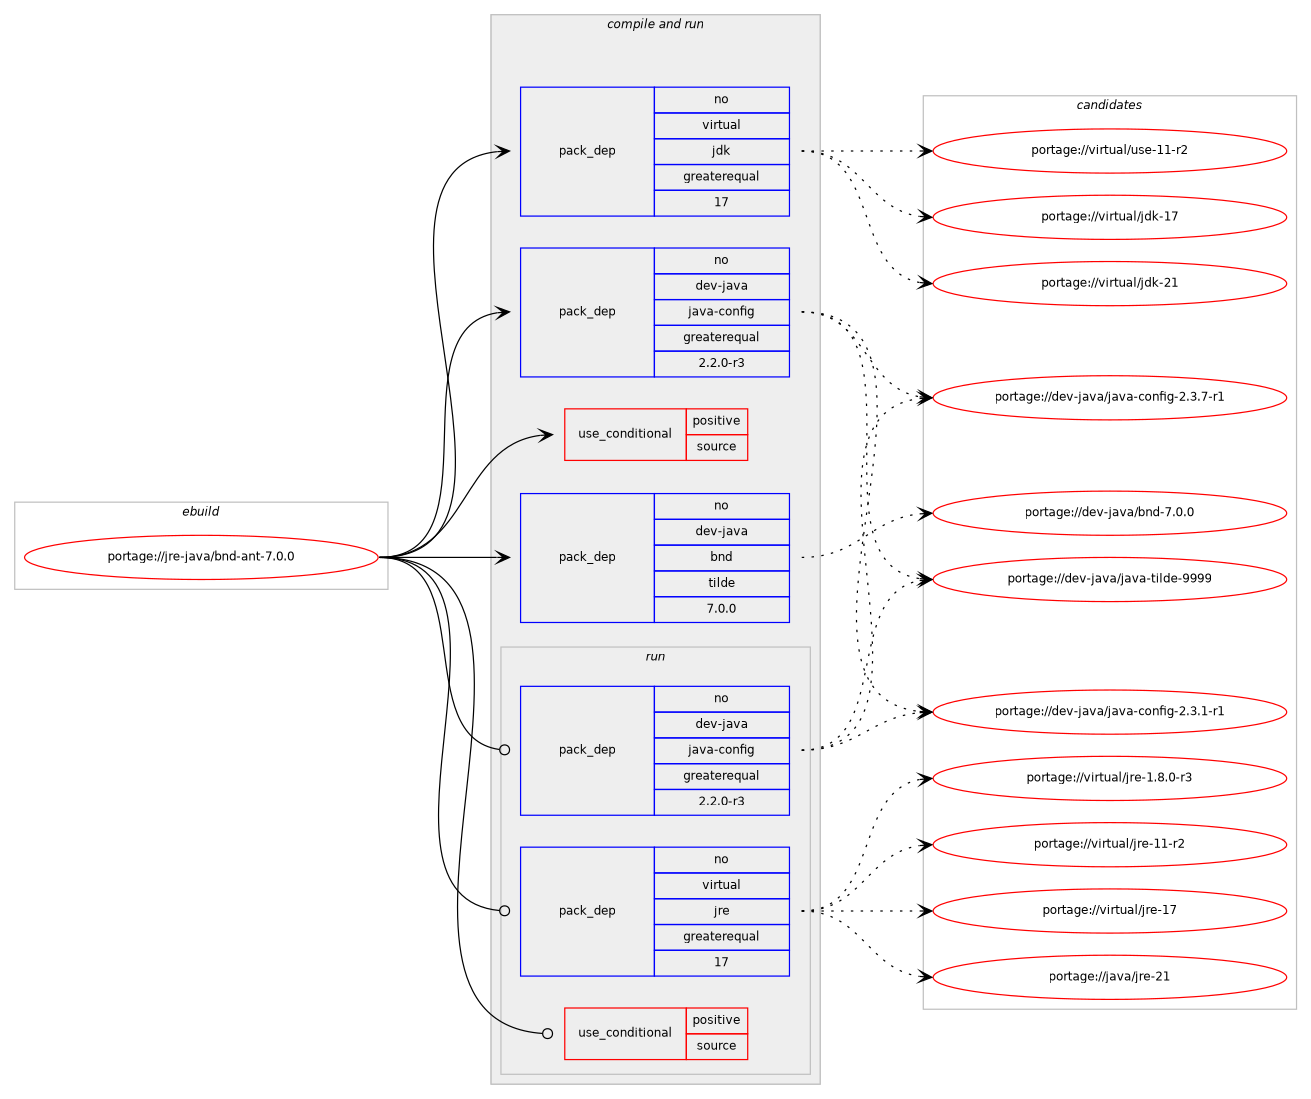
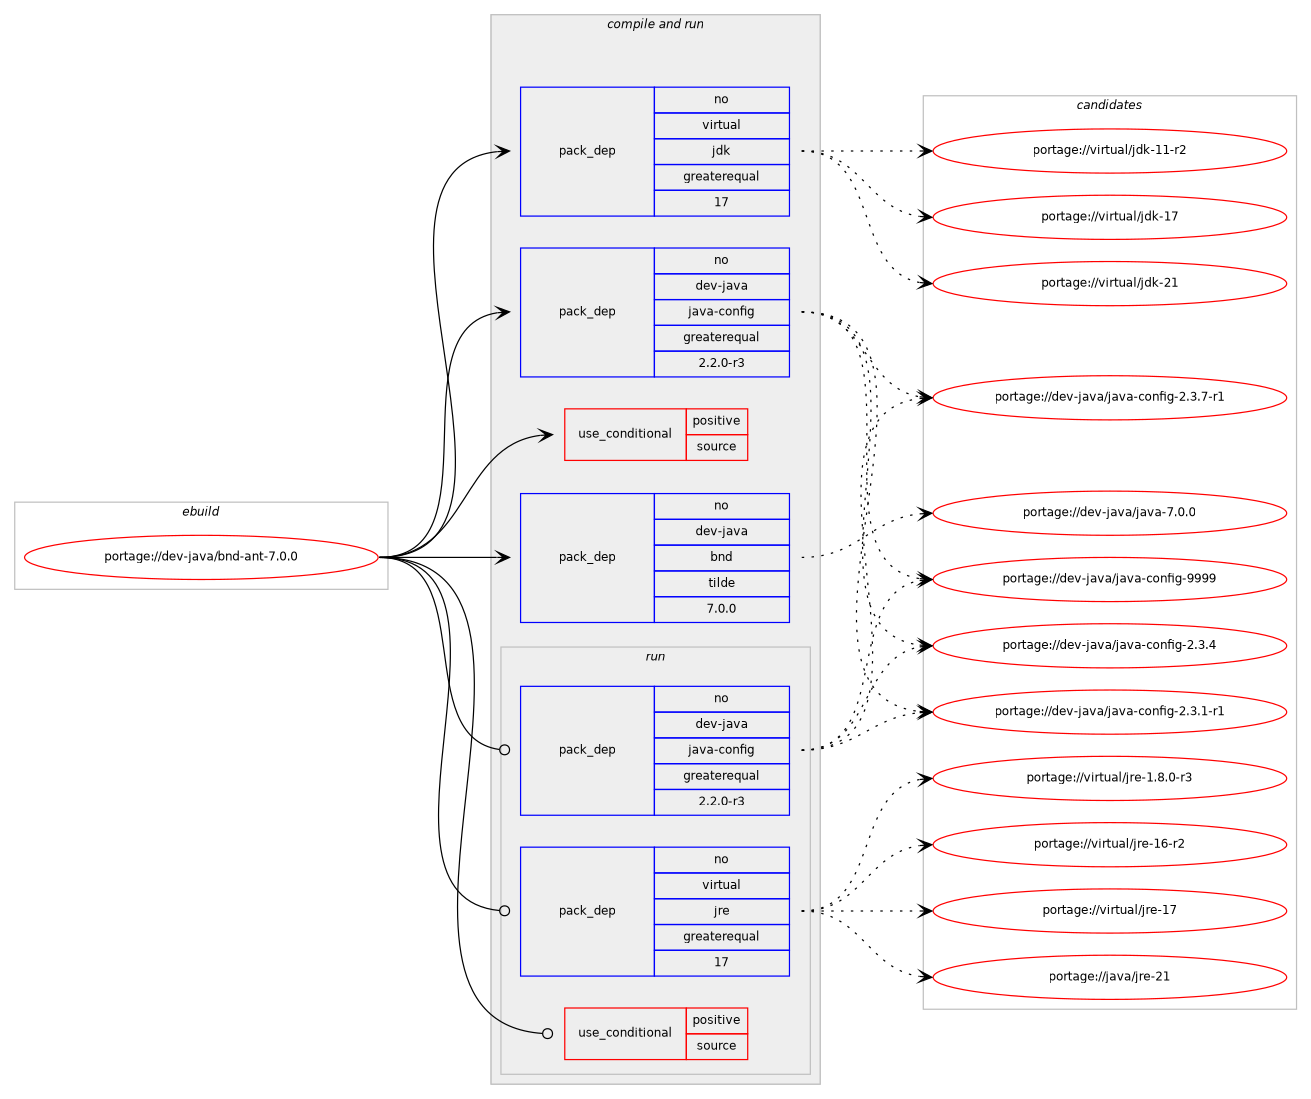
node "portage://virtual/use-11-r2": label "portage://virtual/use-11-r2" -> "portage://virtual/jdk-11-r2"
node "portage://dev-java/bnd-7.0.0": label "portage://dev-java/bnd-7.0.0" -> "portage://dev-java/java-7.0.0"
node "portage://jre-java/bnd-ant-7.0.0": label "portage://jre-java/bnd-ant-7.0.0" -> "portage://dev-java/bnd-ant-7.0.0"
node "portage://dev-java/java-tilde-9999": label "portage://dev-java/java-tilde-9999" -> "portage://dev-java/java-config-9999"
node "portage://dev-java/java-config-2.3.4": added
node "portage://virtual/jre-11-r2": label "portage://virtual/jre-11-r2" -> "portage://virtual/jre-16-r2"
